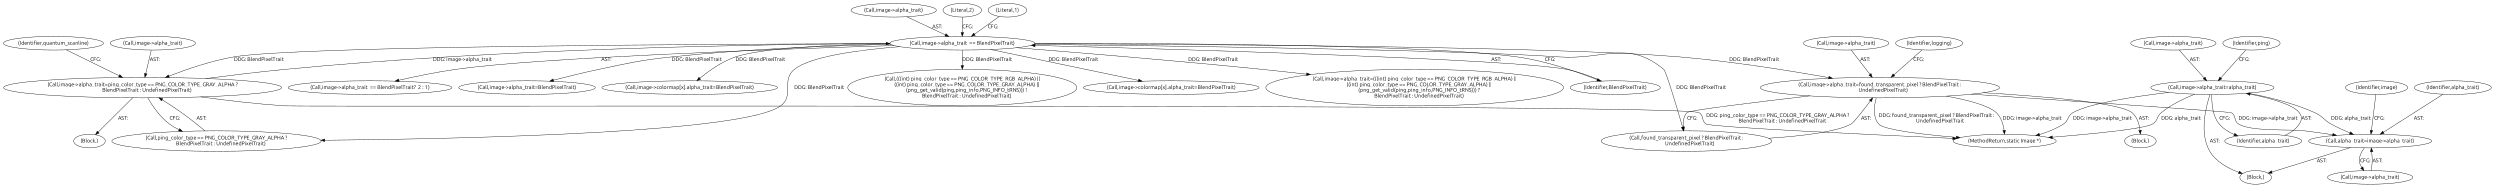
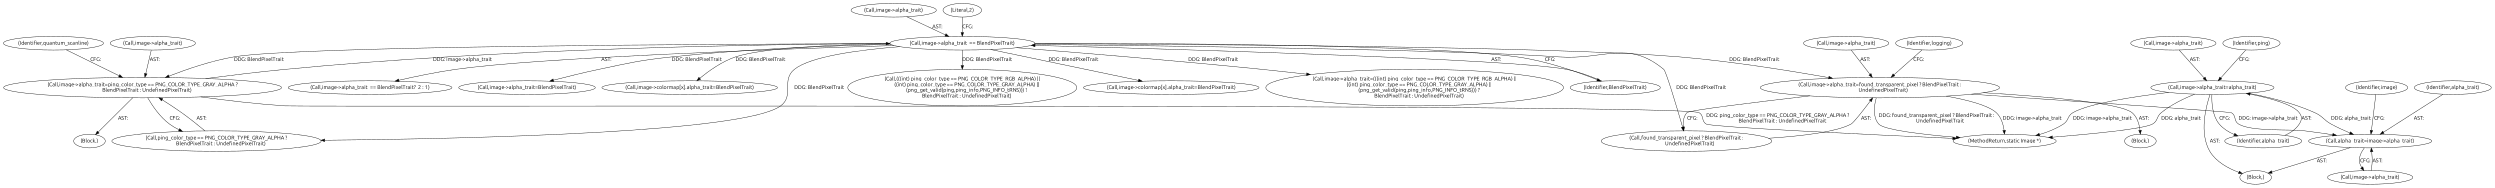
node "(Literal,1)": removed
